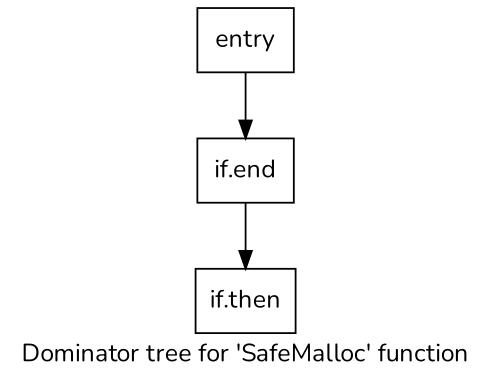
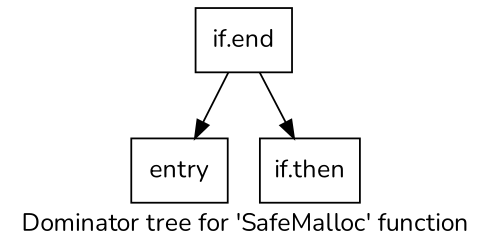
edge "entry" -> "if.end": reversed
